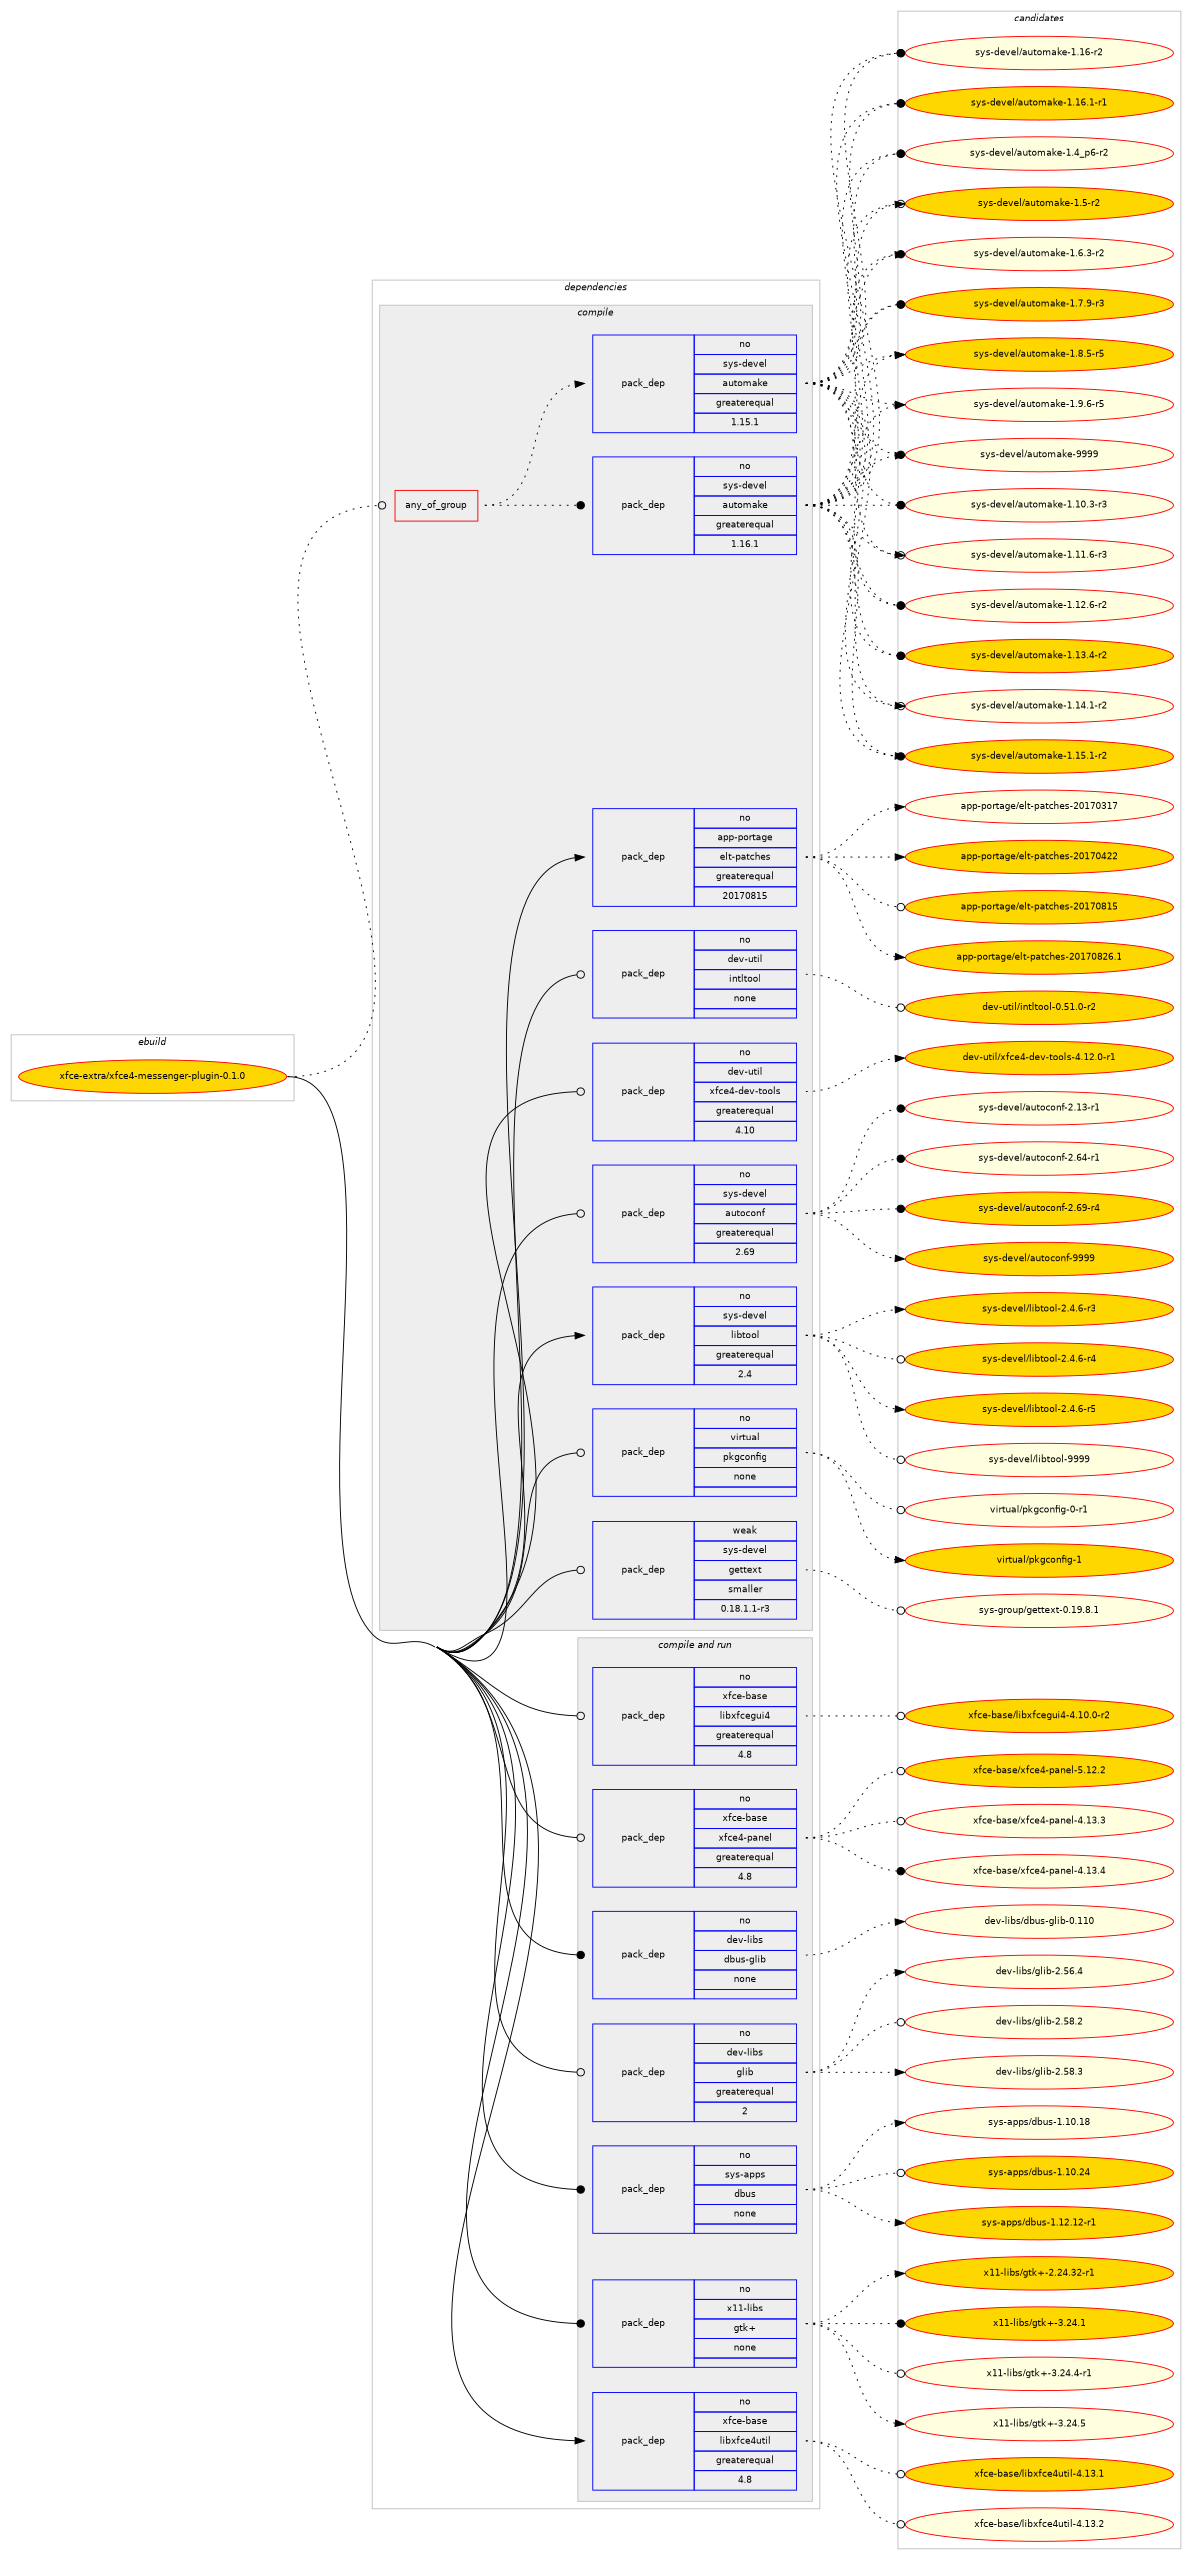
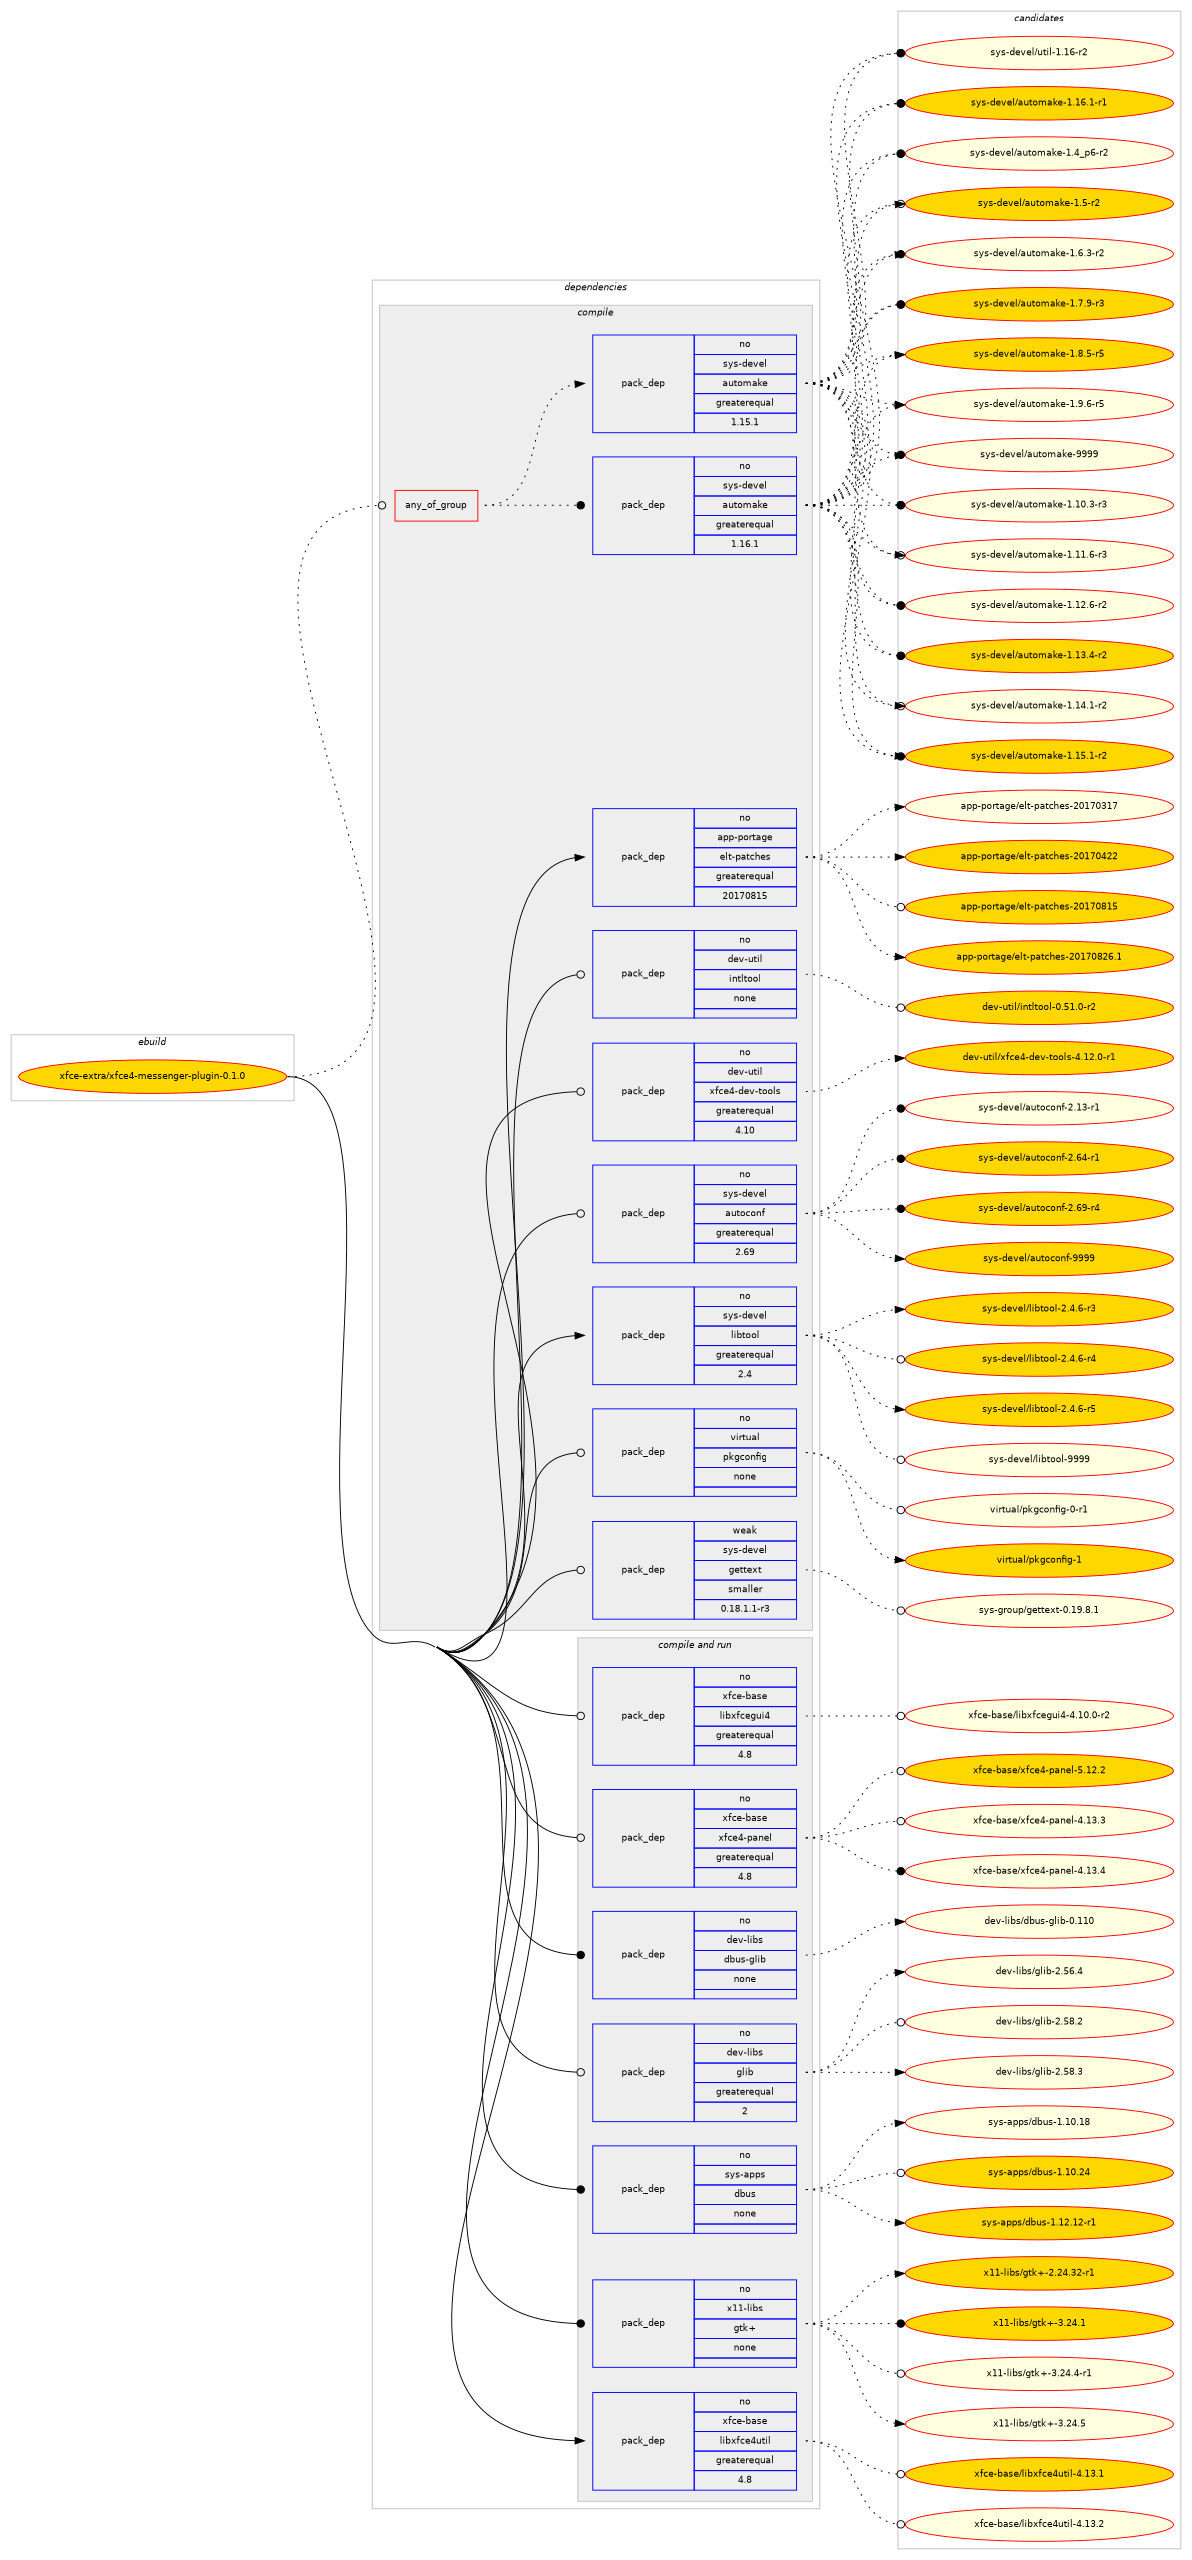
node "sys-devel/automake-1.16-r2": label "sys-devel/automake-1.16-r2" -> "sys-devel/util-1.16-r2"
node "sys-devel/autoconf-2.64-r1": fillcolor lightyellow -> gold
node "xfce-base/libxfcegui4-4.10.0-r2": fillcolor gold -> lightyellow
